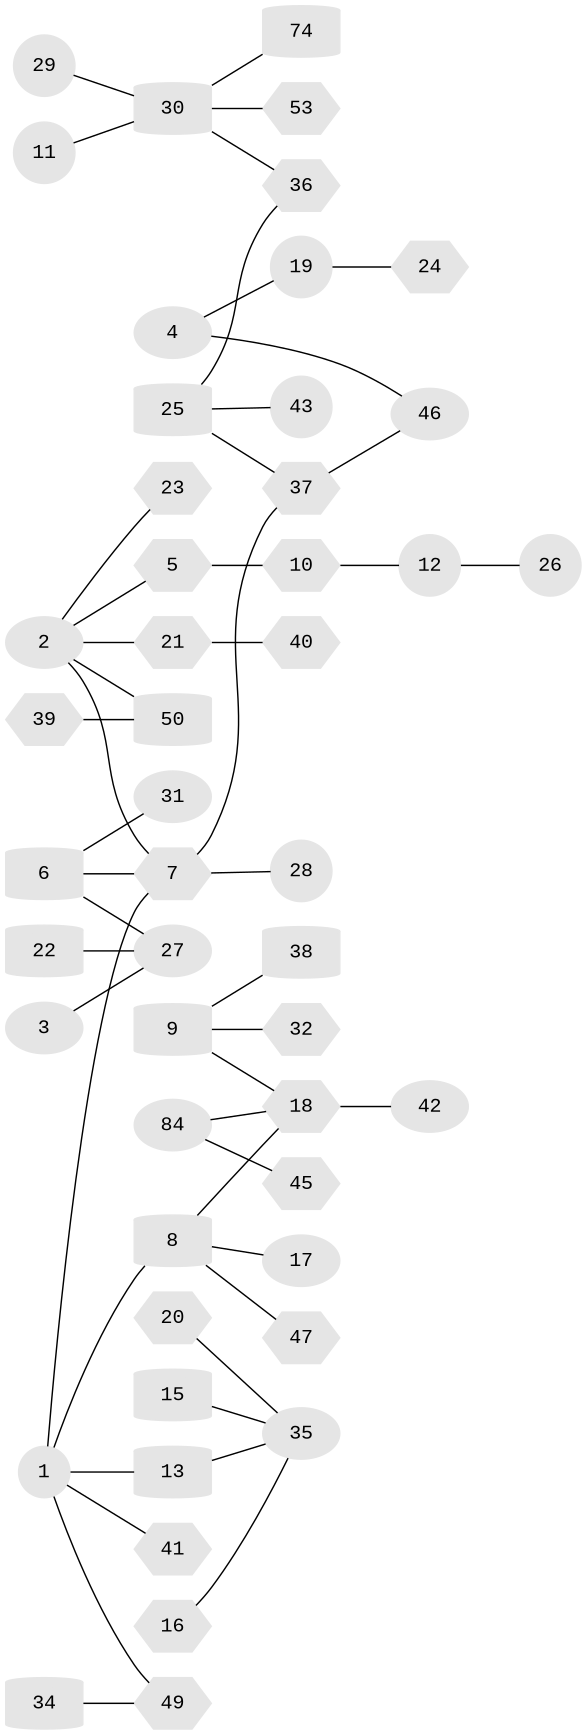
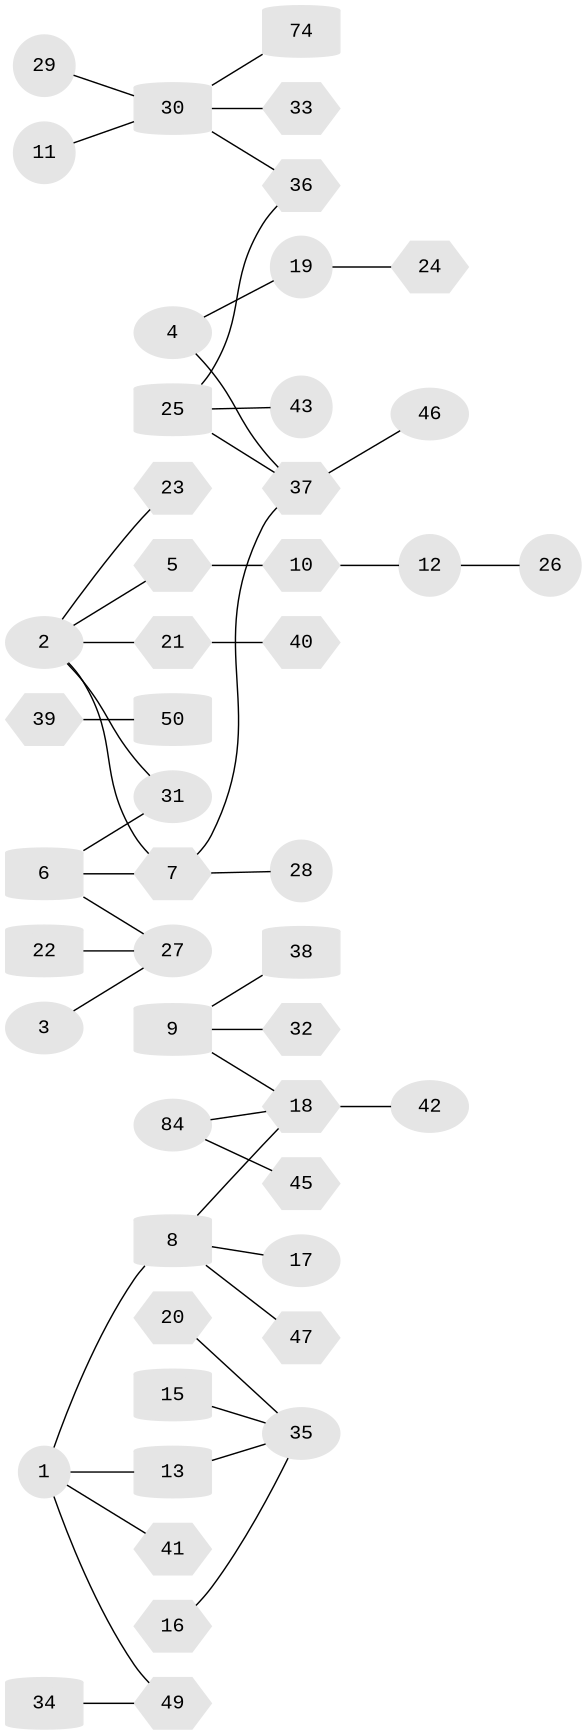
node "53": label "53" -> "33"
edge "4" -- "46": now "4" -- "37"
edge "2" -- "50": now "2" -- "31"
edge "7" -- "1": removed
